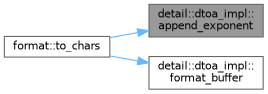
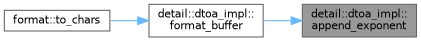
edge "format::to_chars" -> "detail::dtoa_impl:: append_exponent": now "detail::dtoa_impl:: format_buffer" -> "detail::dtoa_impl:: append_exponent"
